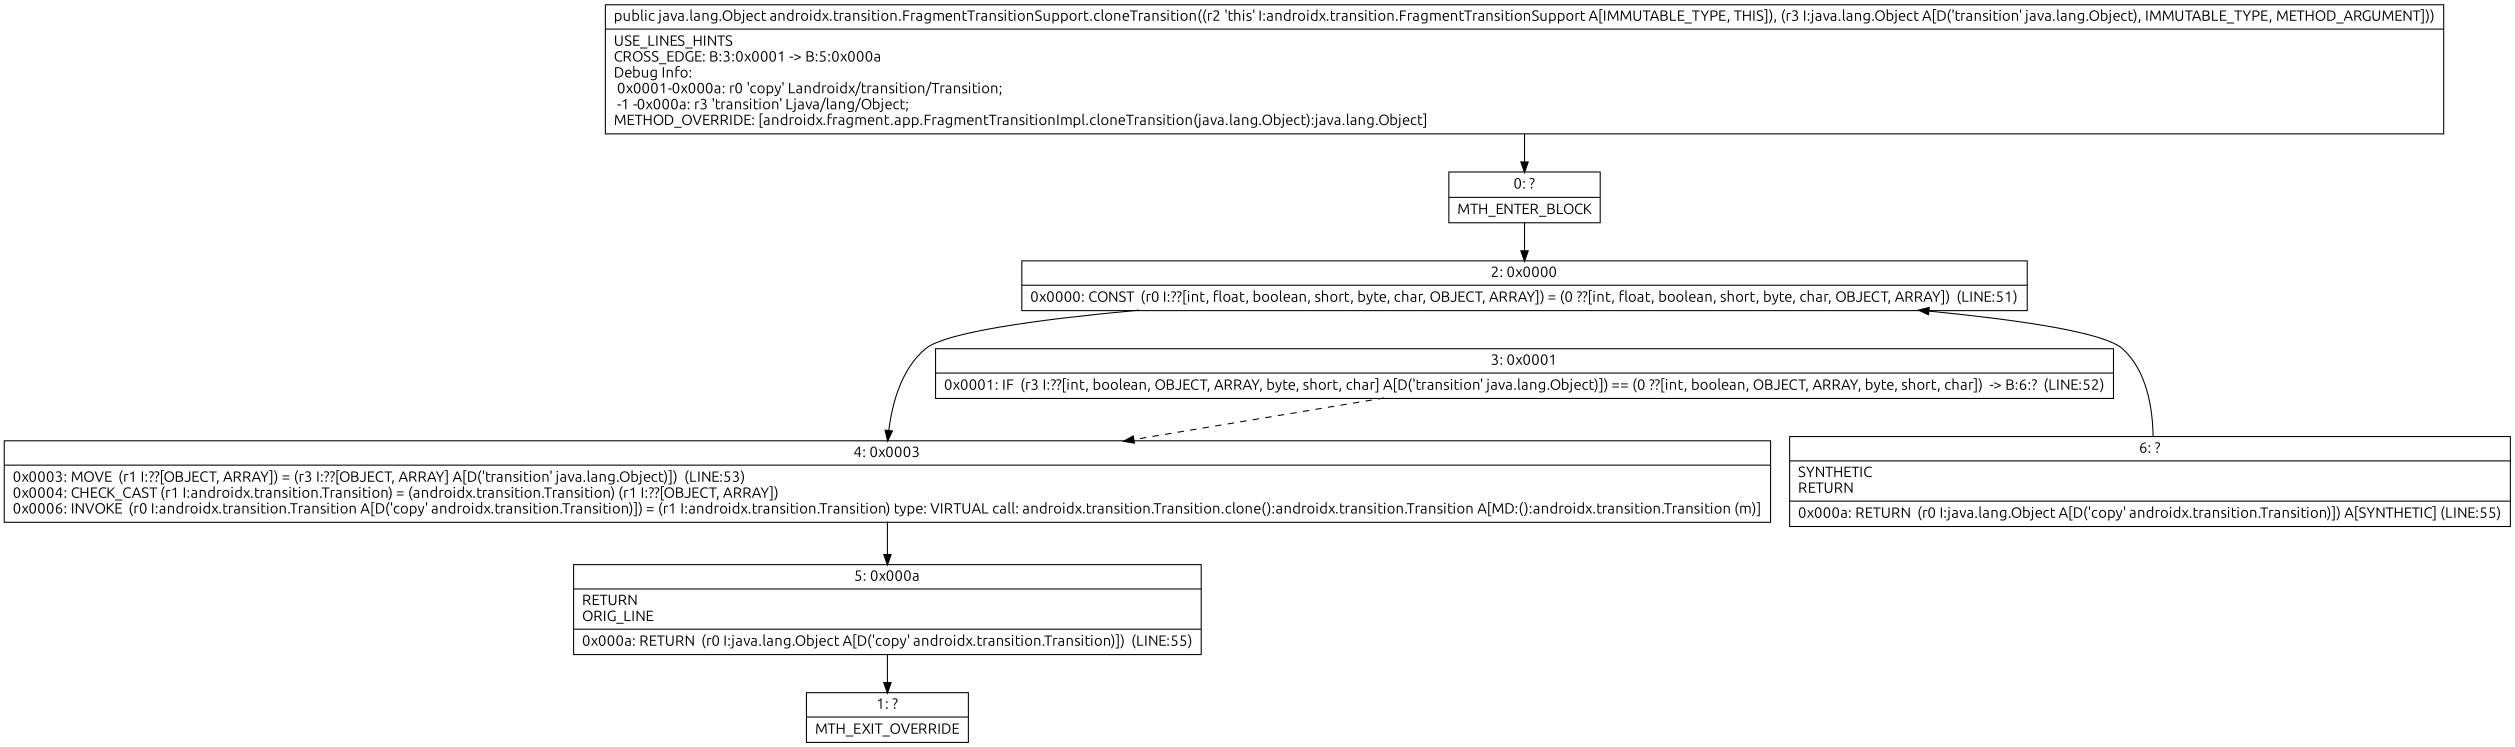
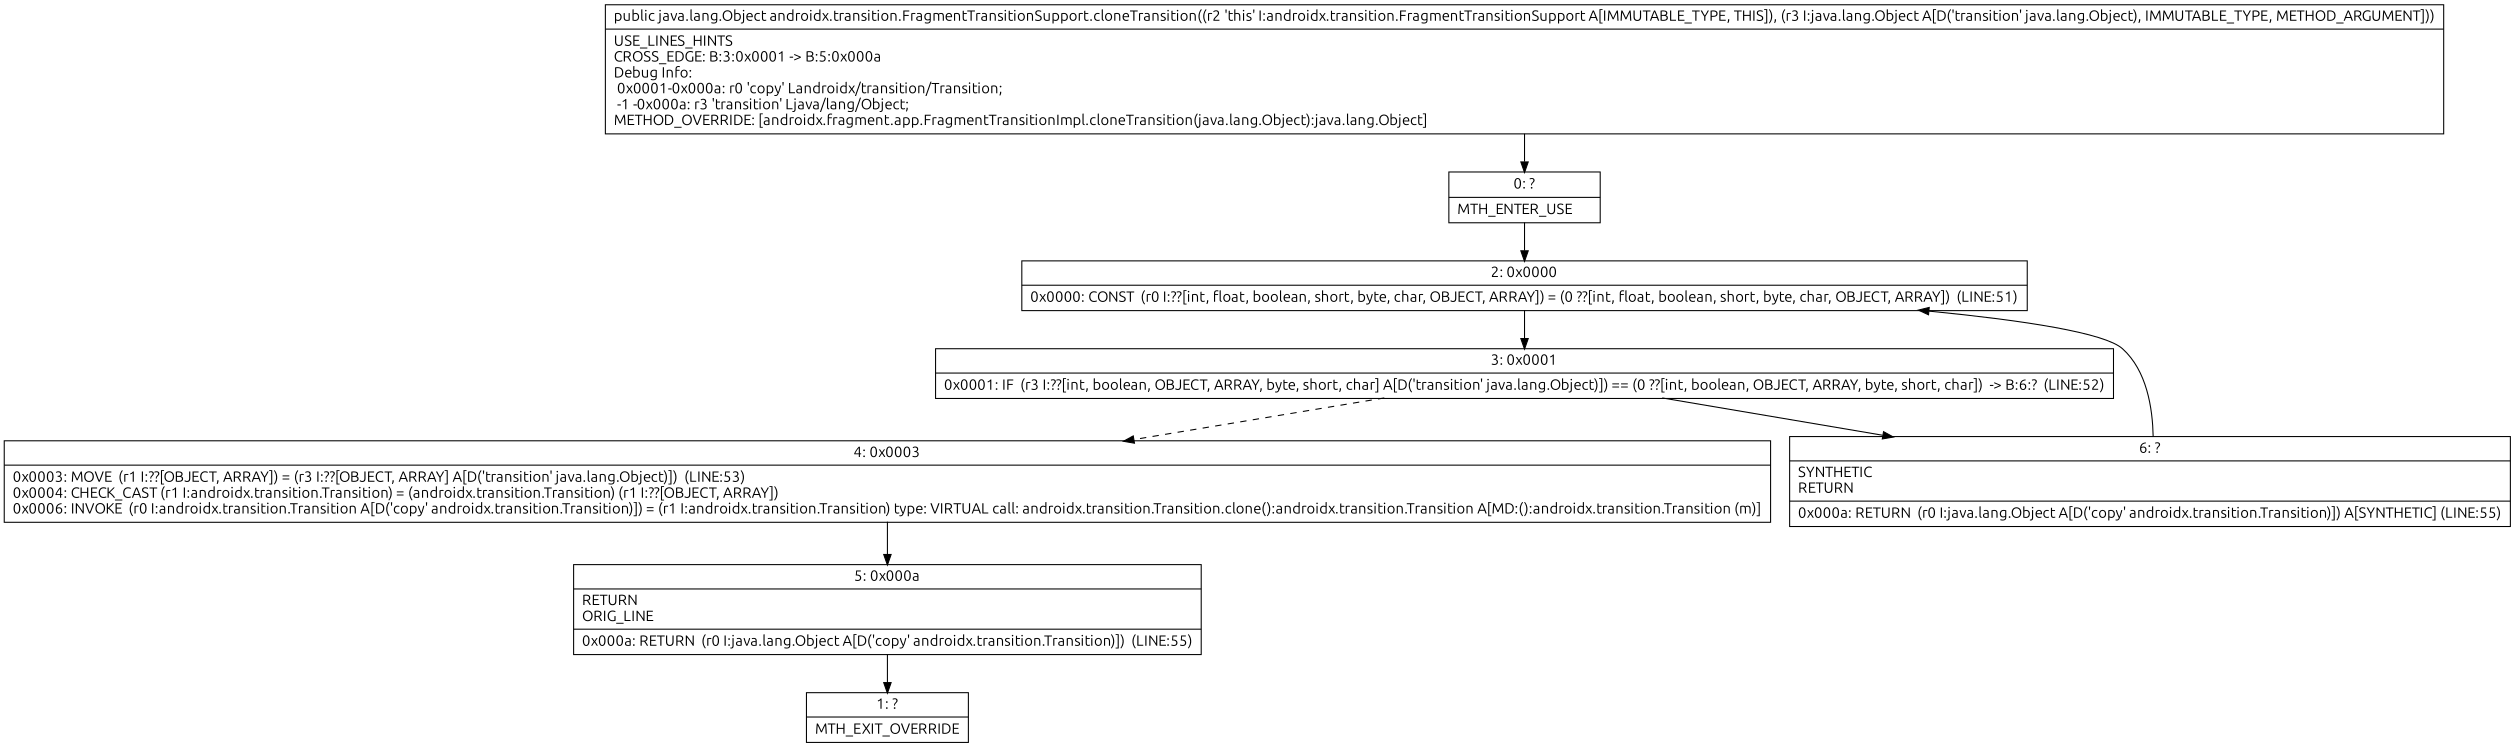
node "0: ?": text "MTH_ENTER_BLOCK" -> "MTH_ENTER_USE"
edge "2: 0x0000" -> "4: 0x0003": now "2: 0x0000" -> "3: 0x0001"
edge "3: 0x0001" -> "6: ?": added
